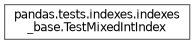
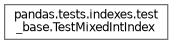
node "pandas.tests.indexes.indexes _base.TestMixedIntIndex": label "pandas.tests.indexes.indexes _base.TestMixedIntIndex" -> "pandas.tests.indexes.test _base.TestMixedIntIndex"
